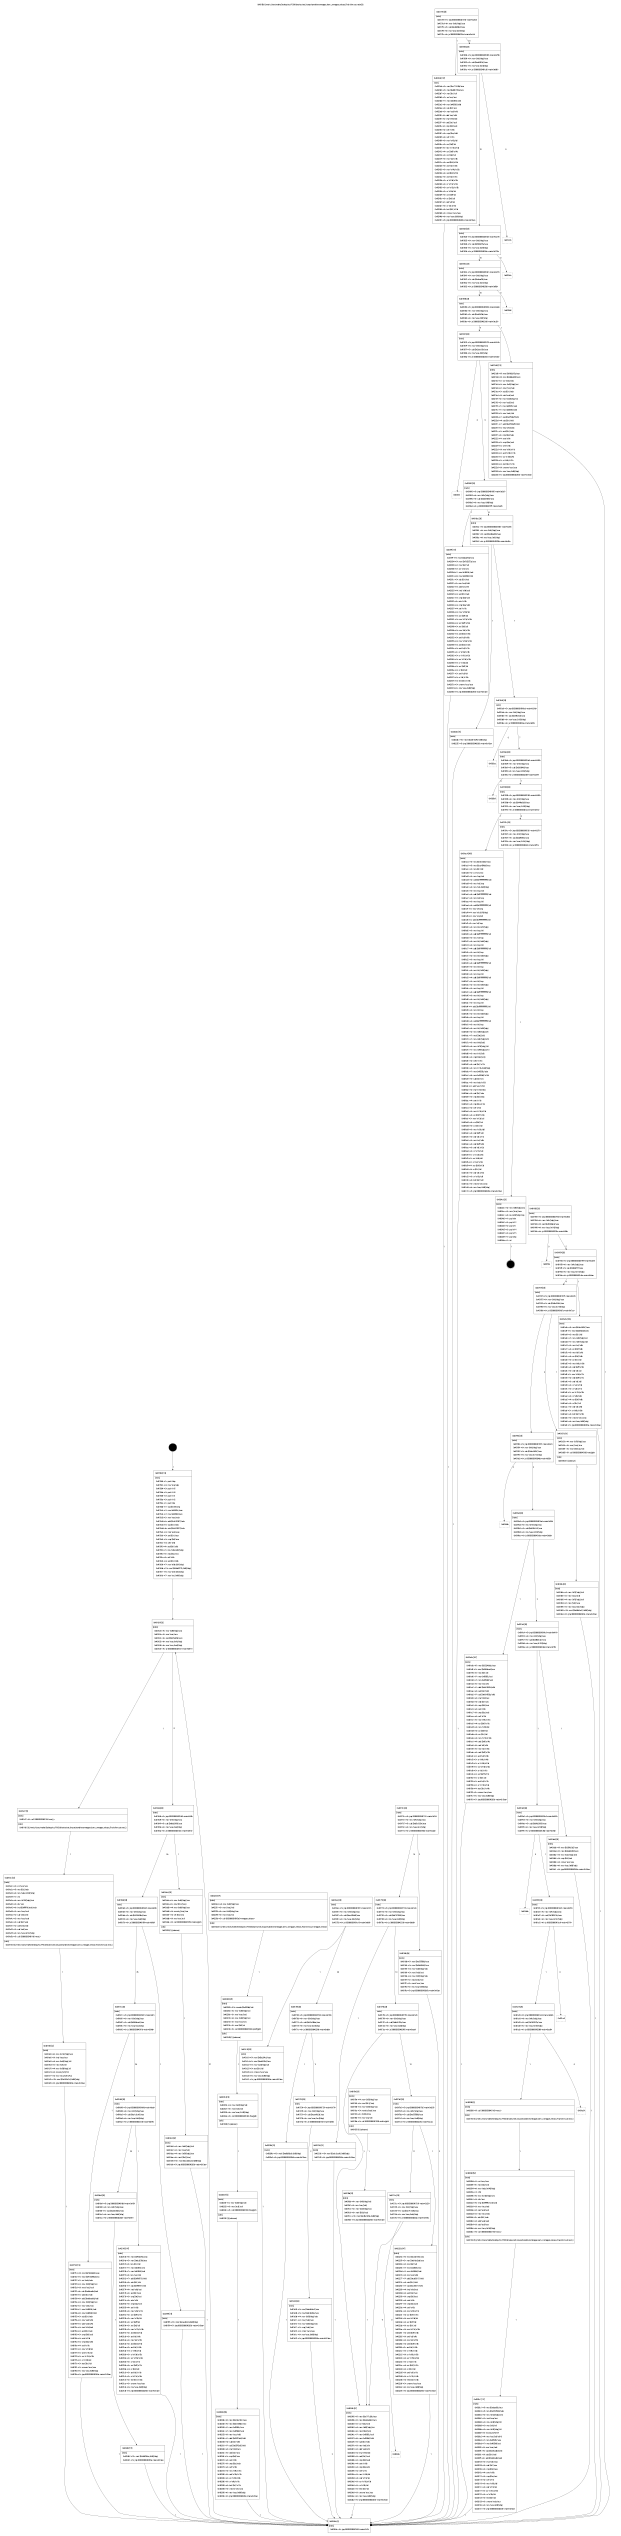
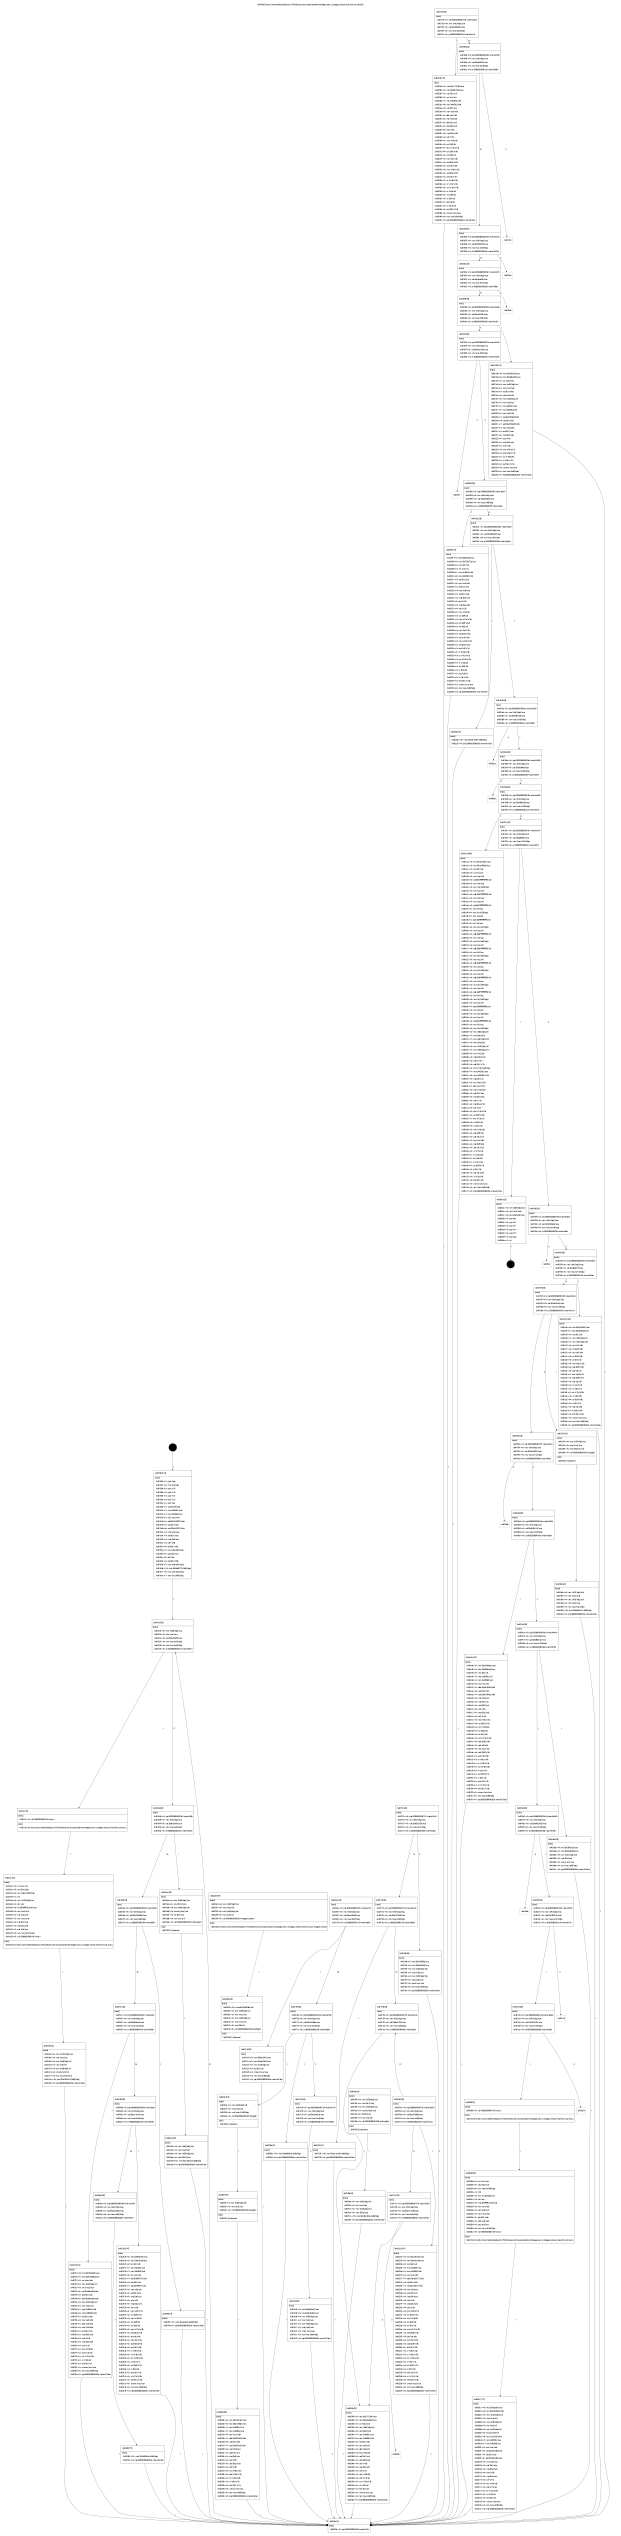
edge "0x40191c [28]" -> "0x401938 [28]": added, label "5"
edge "0x401794 [28]" -> "0x4017b0 [28]": reversed
edge "0x402300 [29]" -> "0x40231d [18]": now "0x401708 [28]" -> "0x40231d [18]"
edge "0x401fbb [32]" -> "0x402456 [97]": now "0x401fbb [32]" -> "0x40265e [5]"
